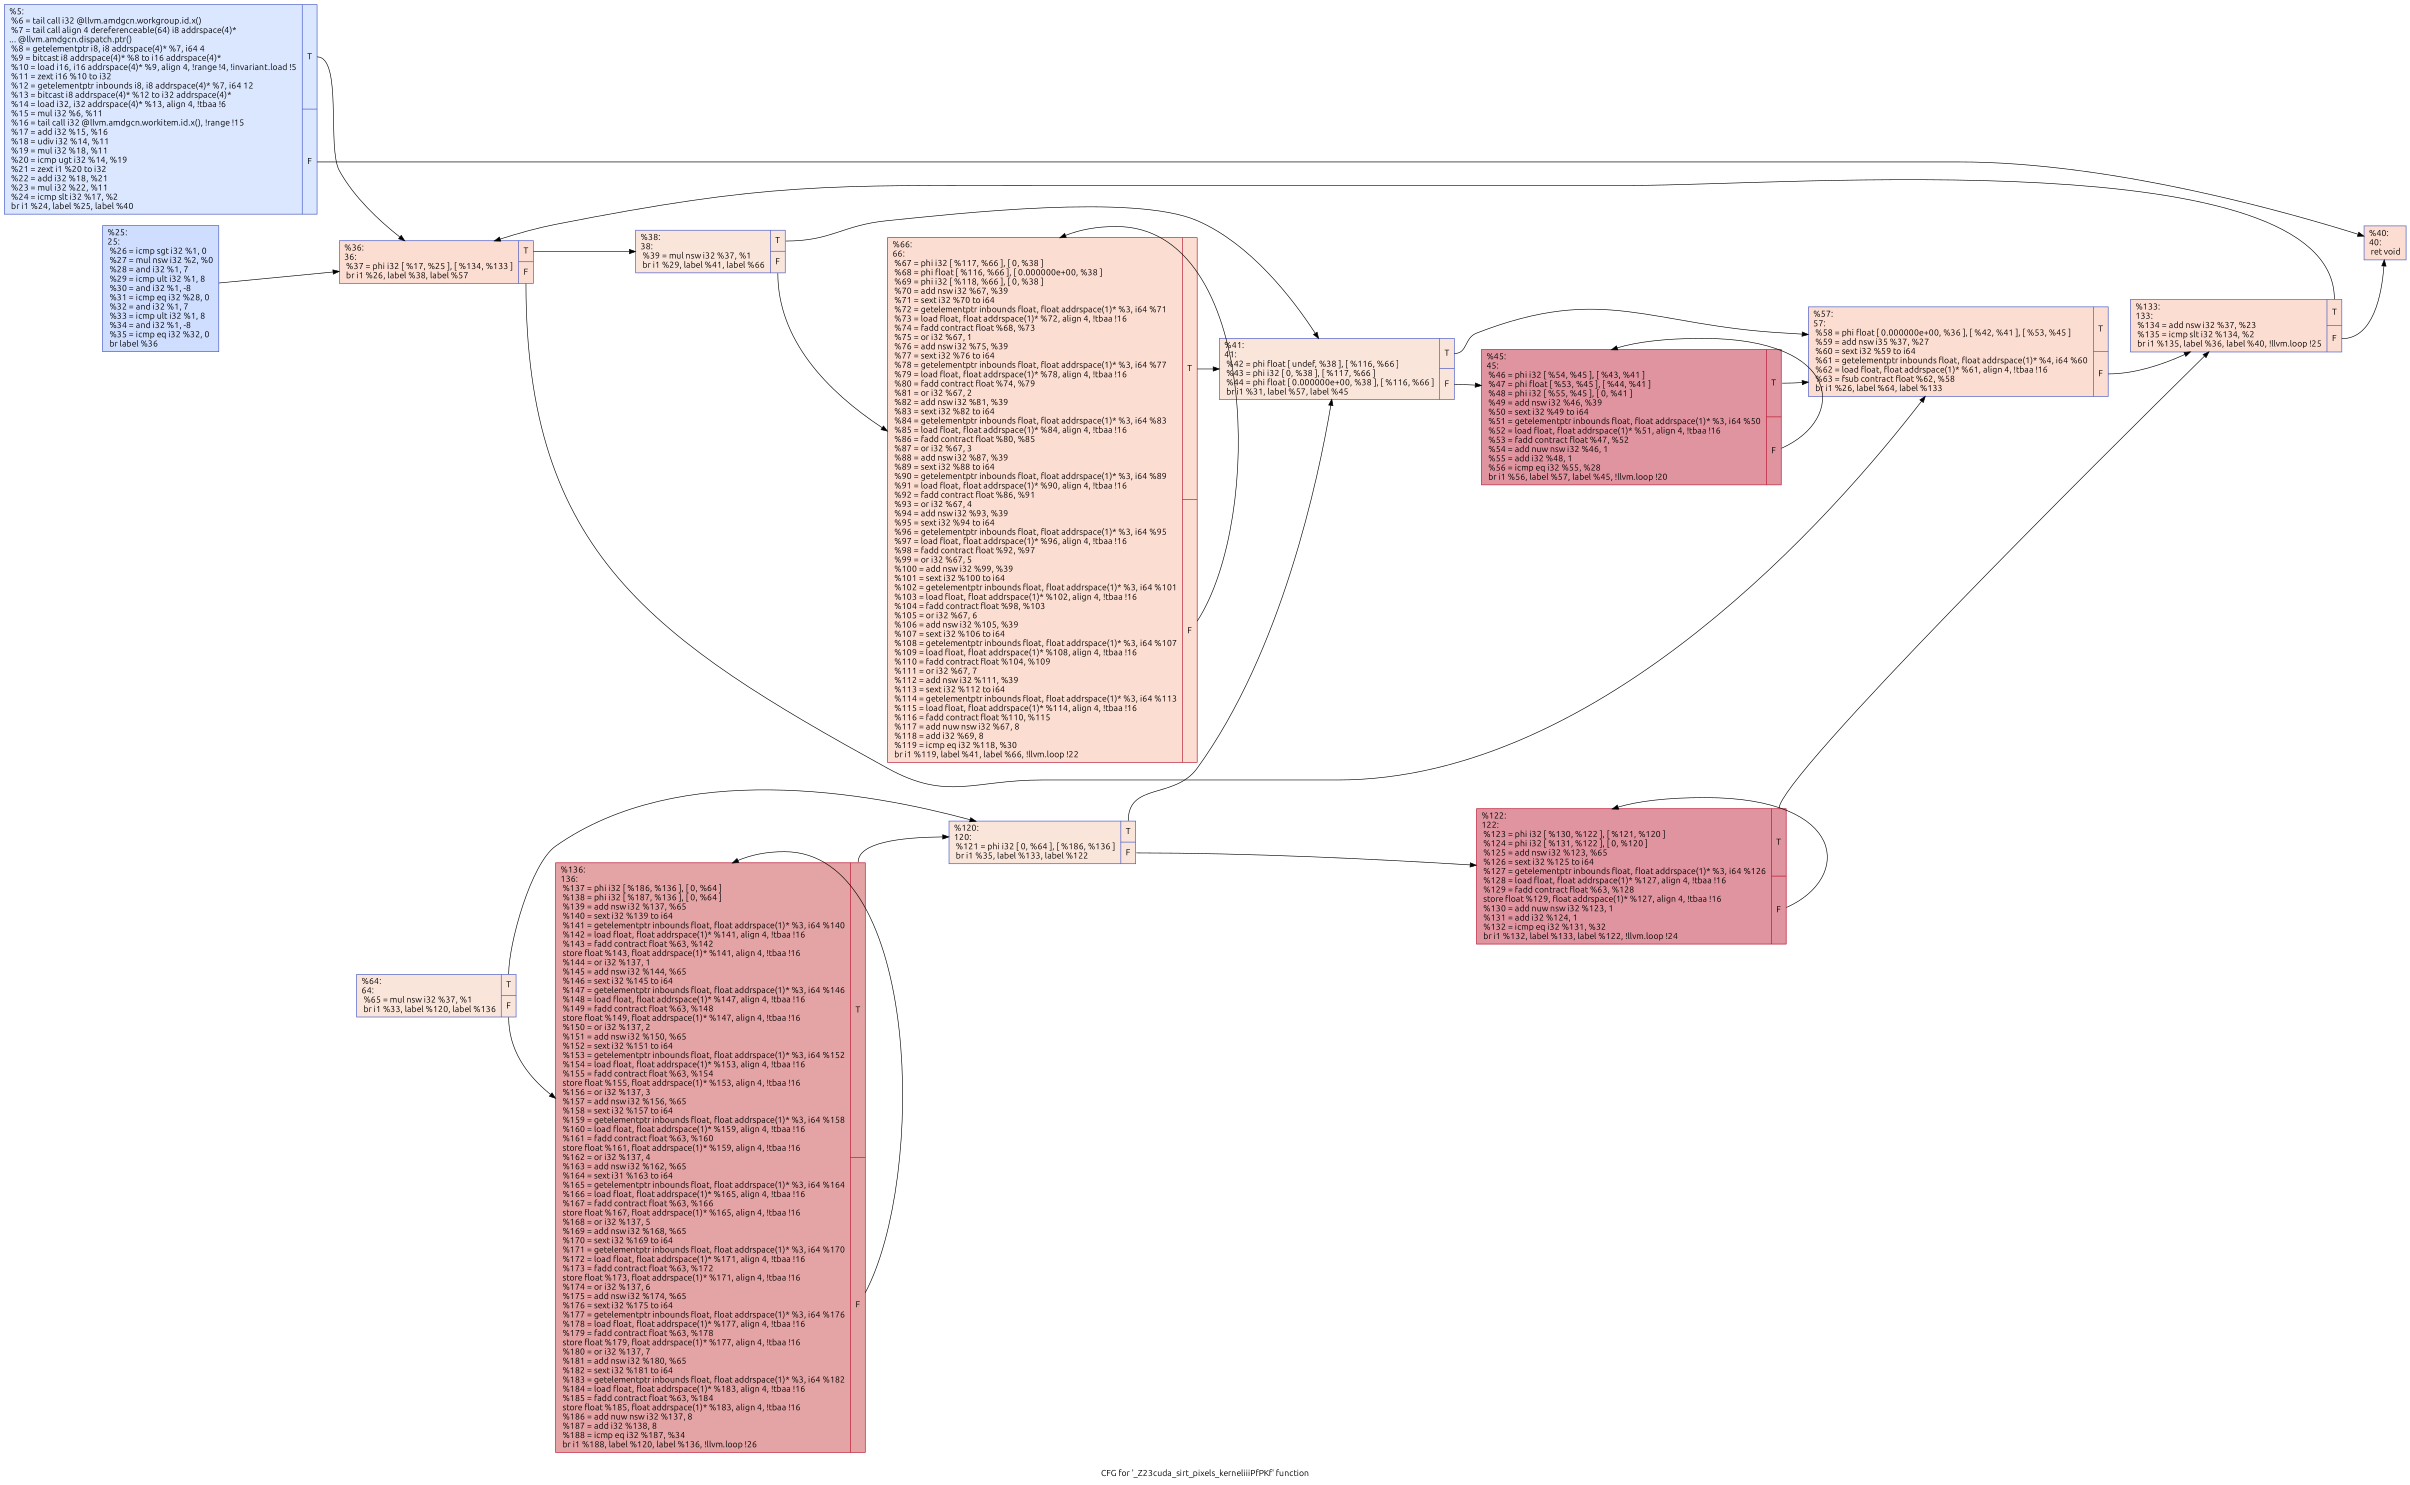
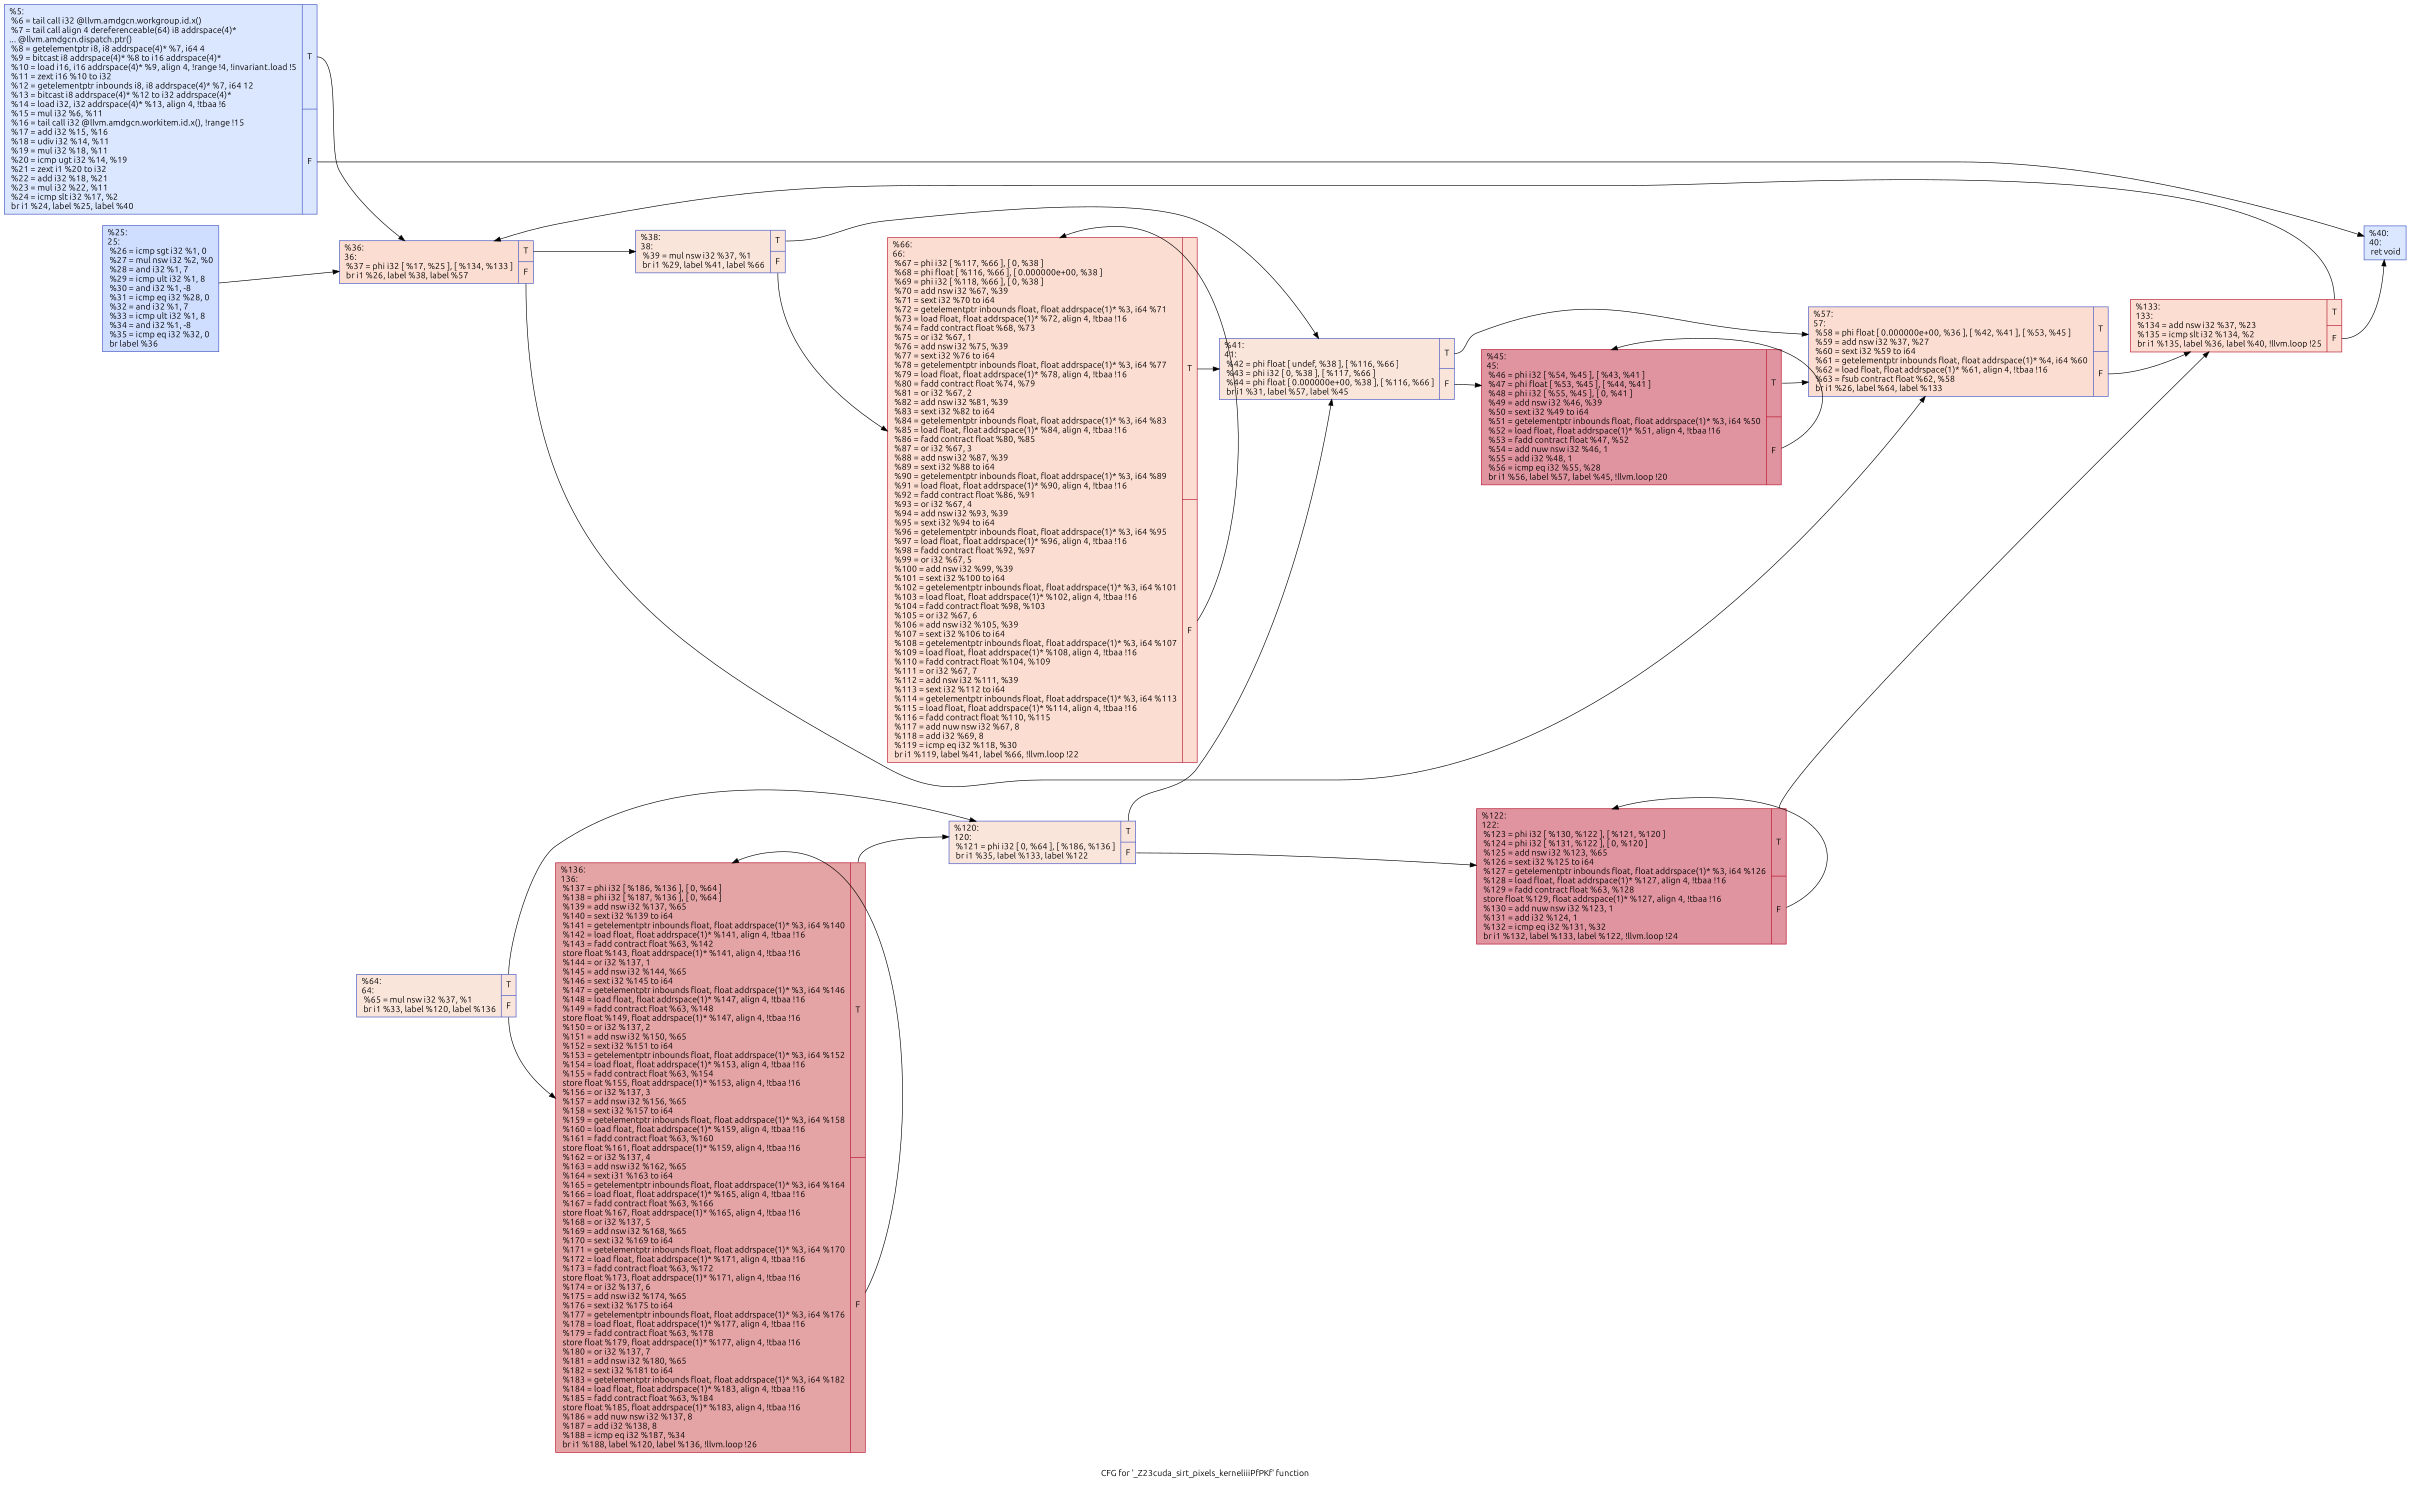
node "%40:": fillcolor #f7b39670 -> #aec9fc70
node "%133:": color #3d50c3ff -> #b70d28ff
node "%57:": text "%59 = add nsw i35 %37, %27" -> "%59 = add nsw i32 %37, %27"
